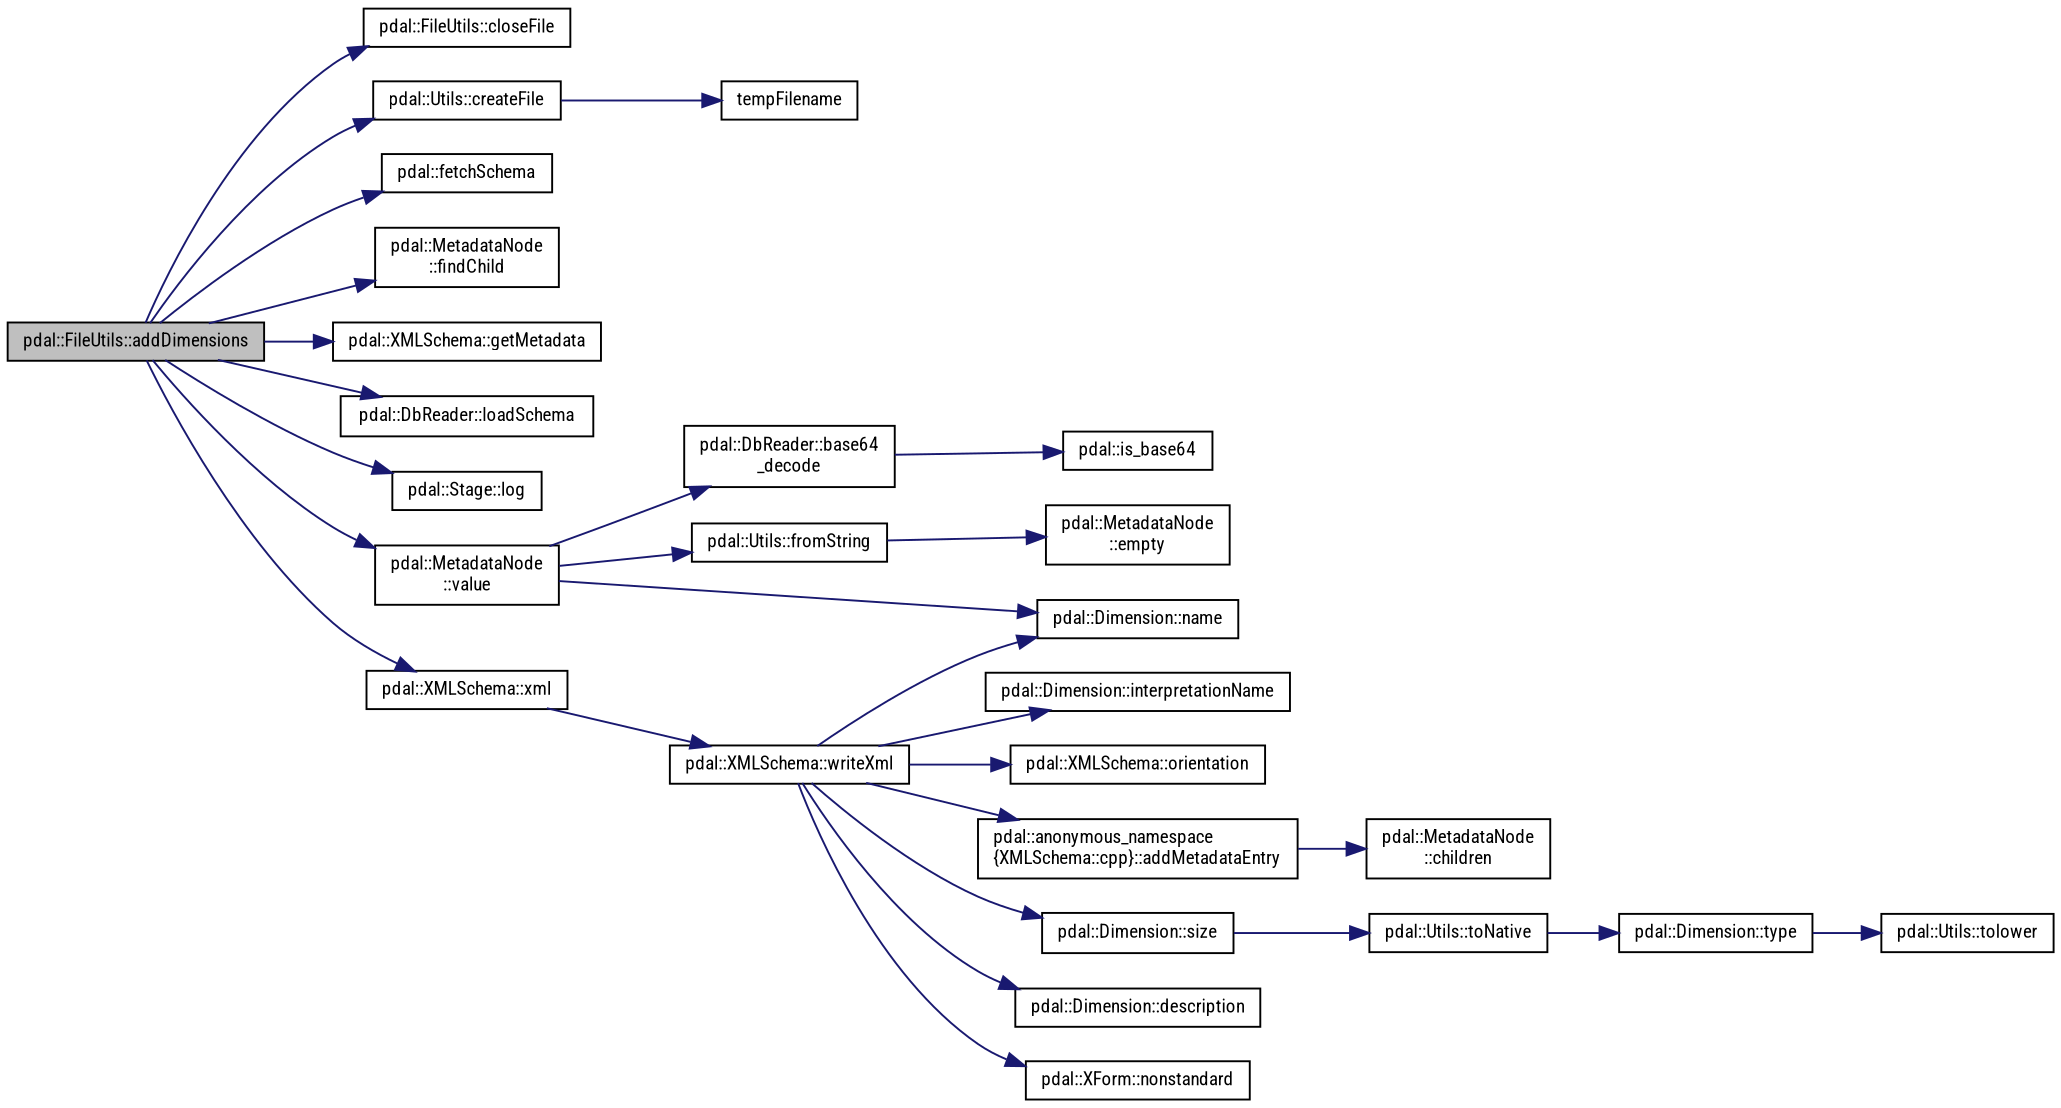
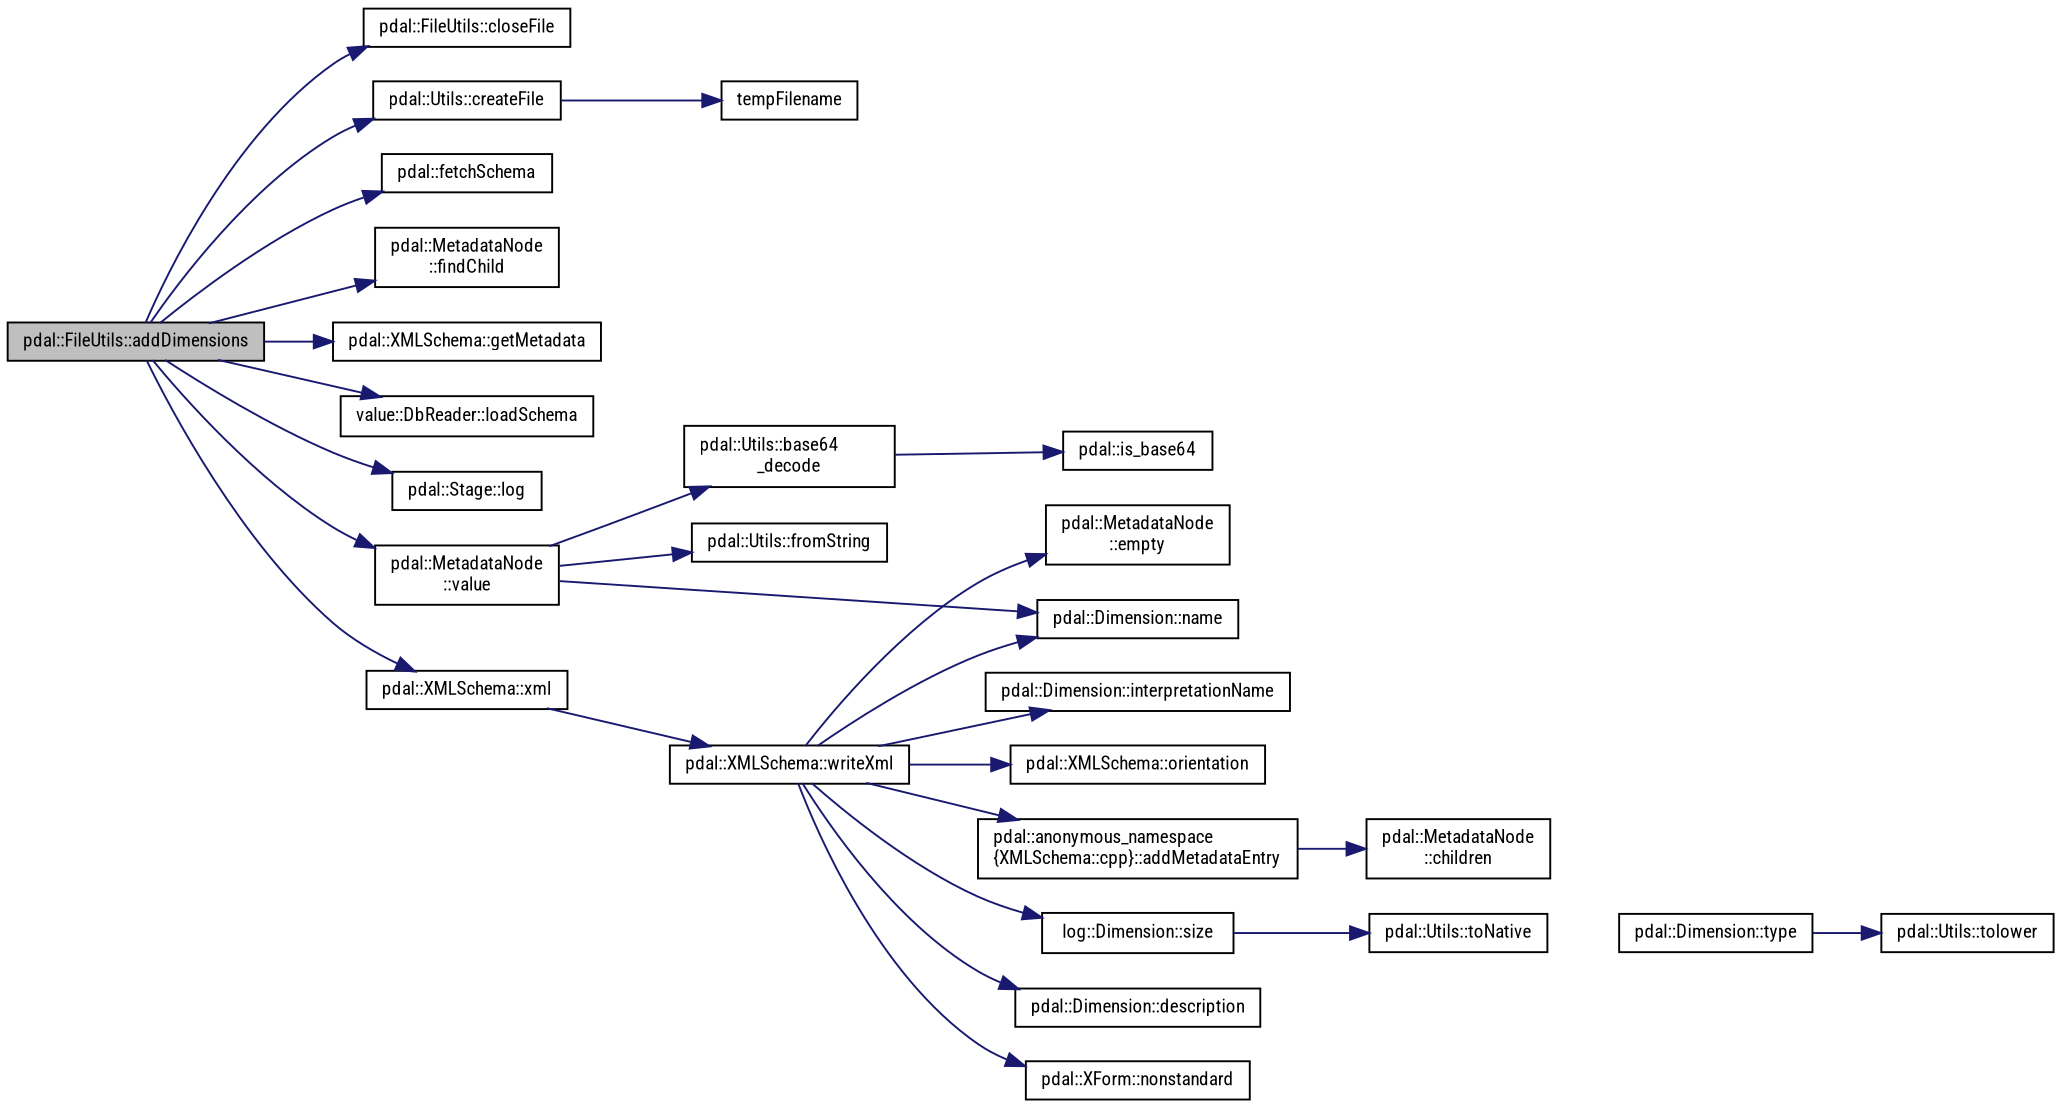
node "pdal::DbReader::loadSchema": label "pdal::DbReader::loadSchema" -> "value::DbReader::loadSchema"
node "pdal::DbReader::base64 _decode": label "pdal::DbReader::base64 _decode" -> "pdal::Utils::base64 _decode"
edge "pdal::Utils::fromString" -> "pdal::MetadataNode ::empty": now "pdal::XMLSchema::writeXml" -> "pdal::MetadataNode ::empty"
node "pdal::Dimension::size": label "pdal::Dimension::size" -> "log::Dimension::size"
edge "pdal::Utils::toNative" -> "pdal::Dimension::type": removed
